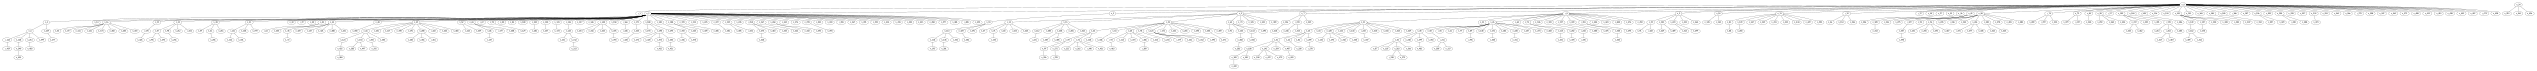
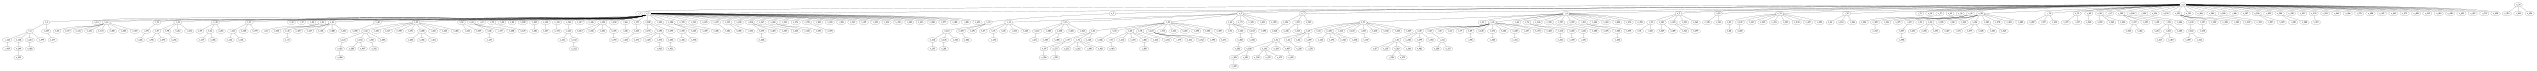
node "n_119": added
